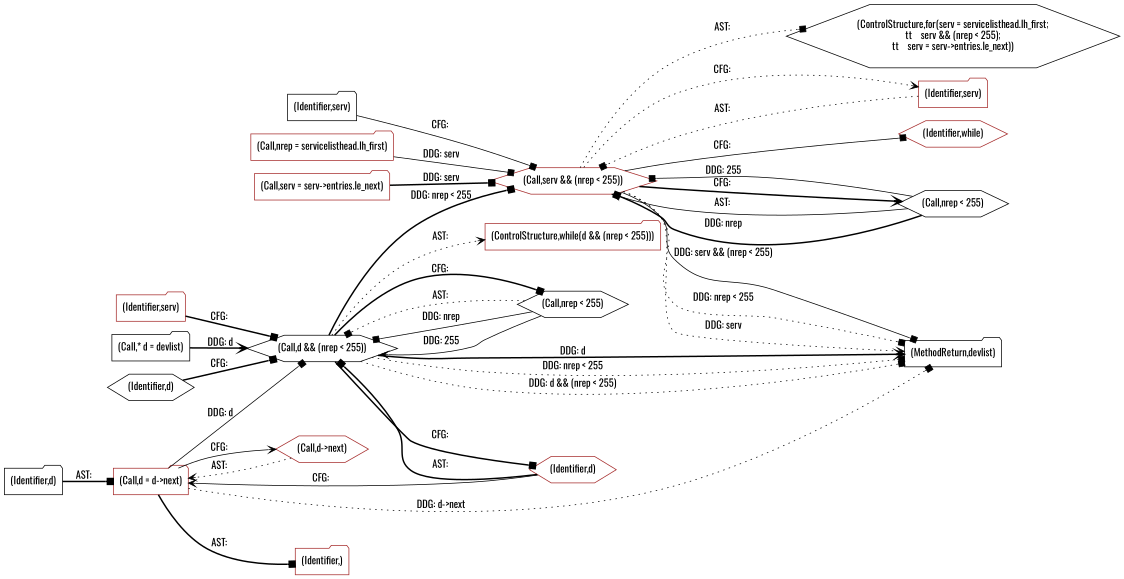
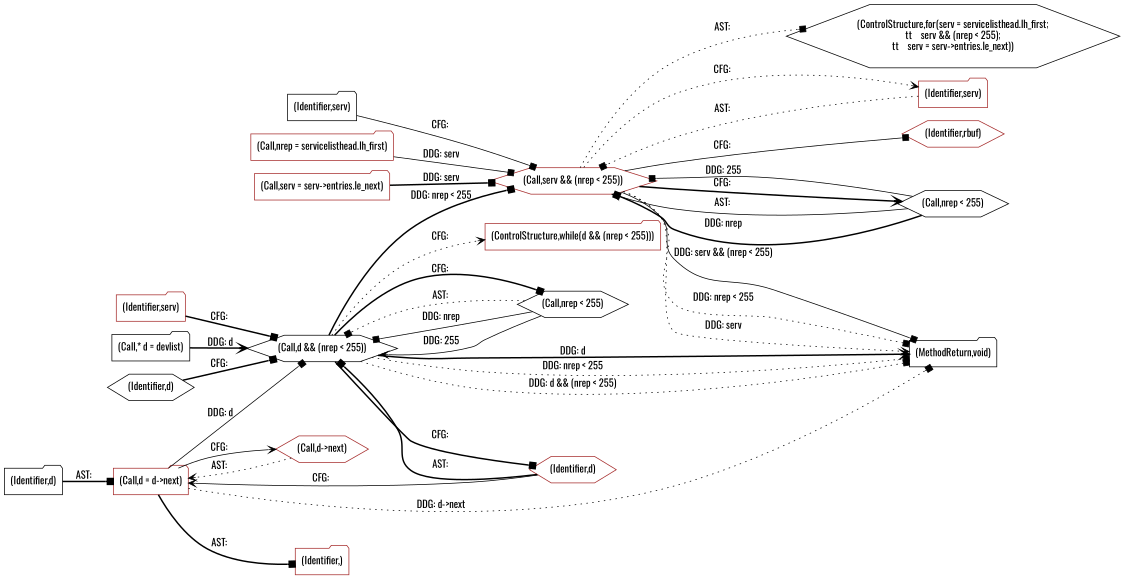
node "(Identifier,while)": label "(Identifier,while)" -> "(Identifier,rbuf)"
edge "(Call,d && (nrep < 255))" -> "(ControlStructure,while(d && (nrep < 255)))": label "AST: " -> "CFG: "
node "(MethodReturn,devlist)": label "(MethodReturn,devlist)" -> "(MethodReturn,void)"
